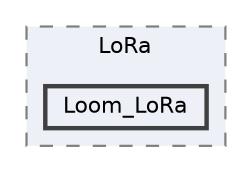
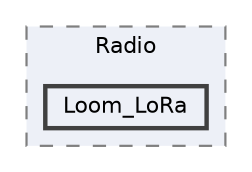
cluster "LoRa": label "LoRa" -> "Radio"
